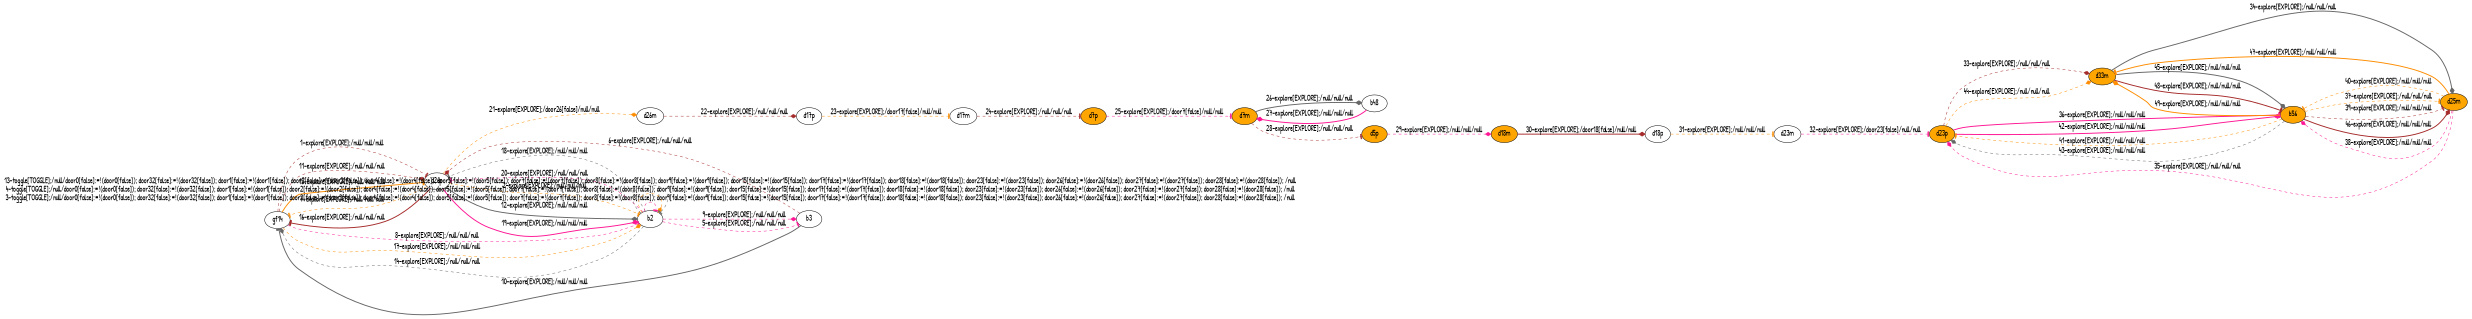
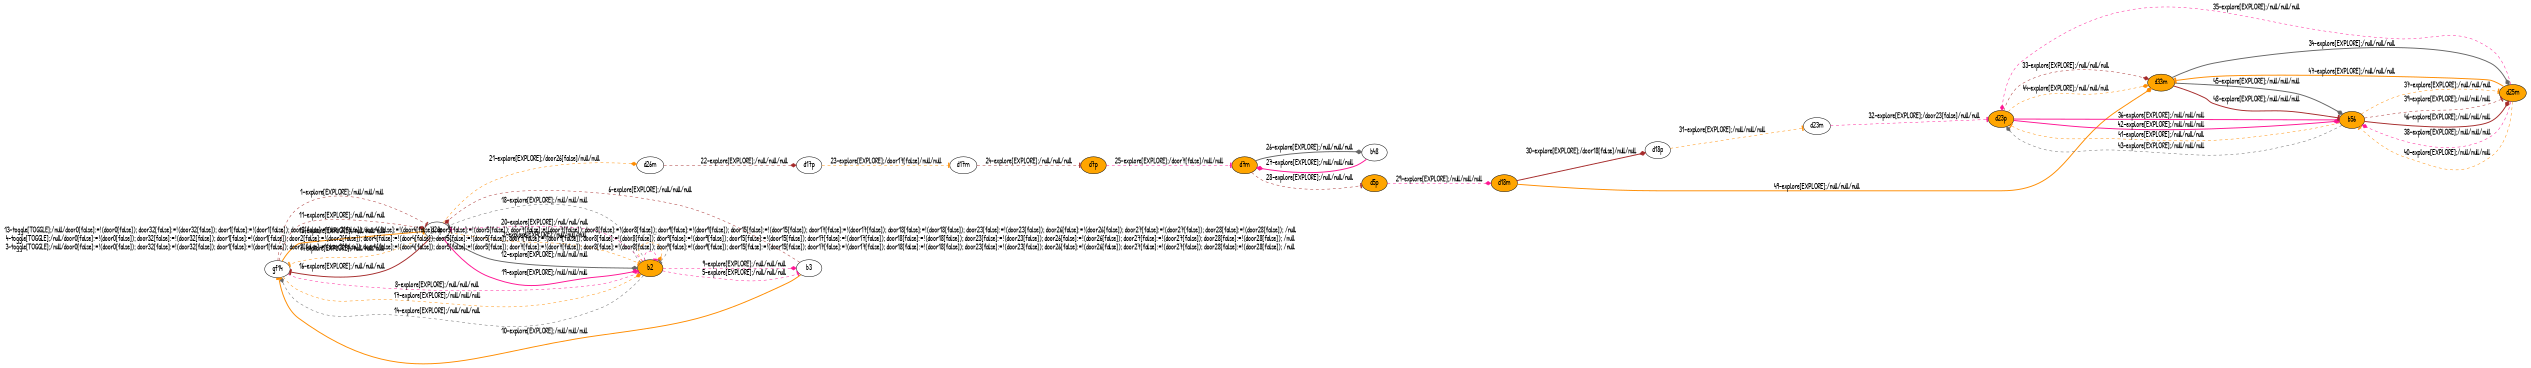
edge "b56" -> "d33m": now "d18m" -> "d33m"
node "b2": fillcolor white -> orange
edge "b3" -> "gf14": color gray40 -> darkorange
